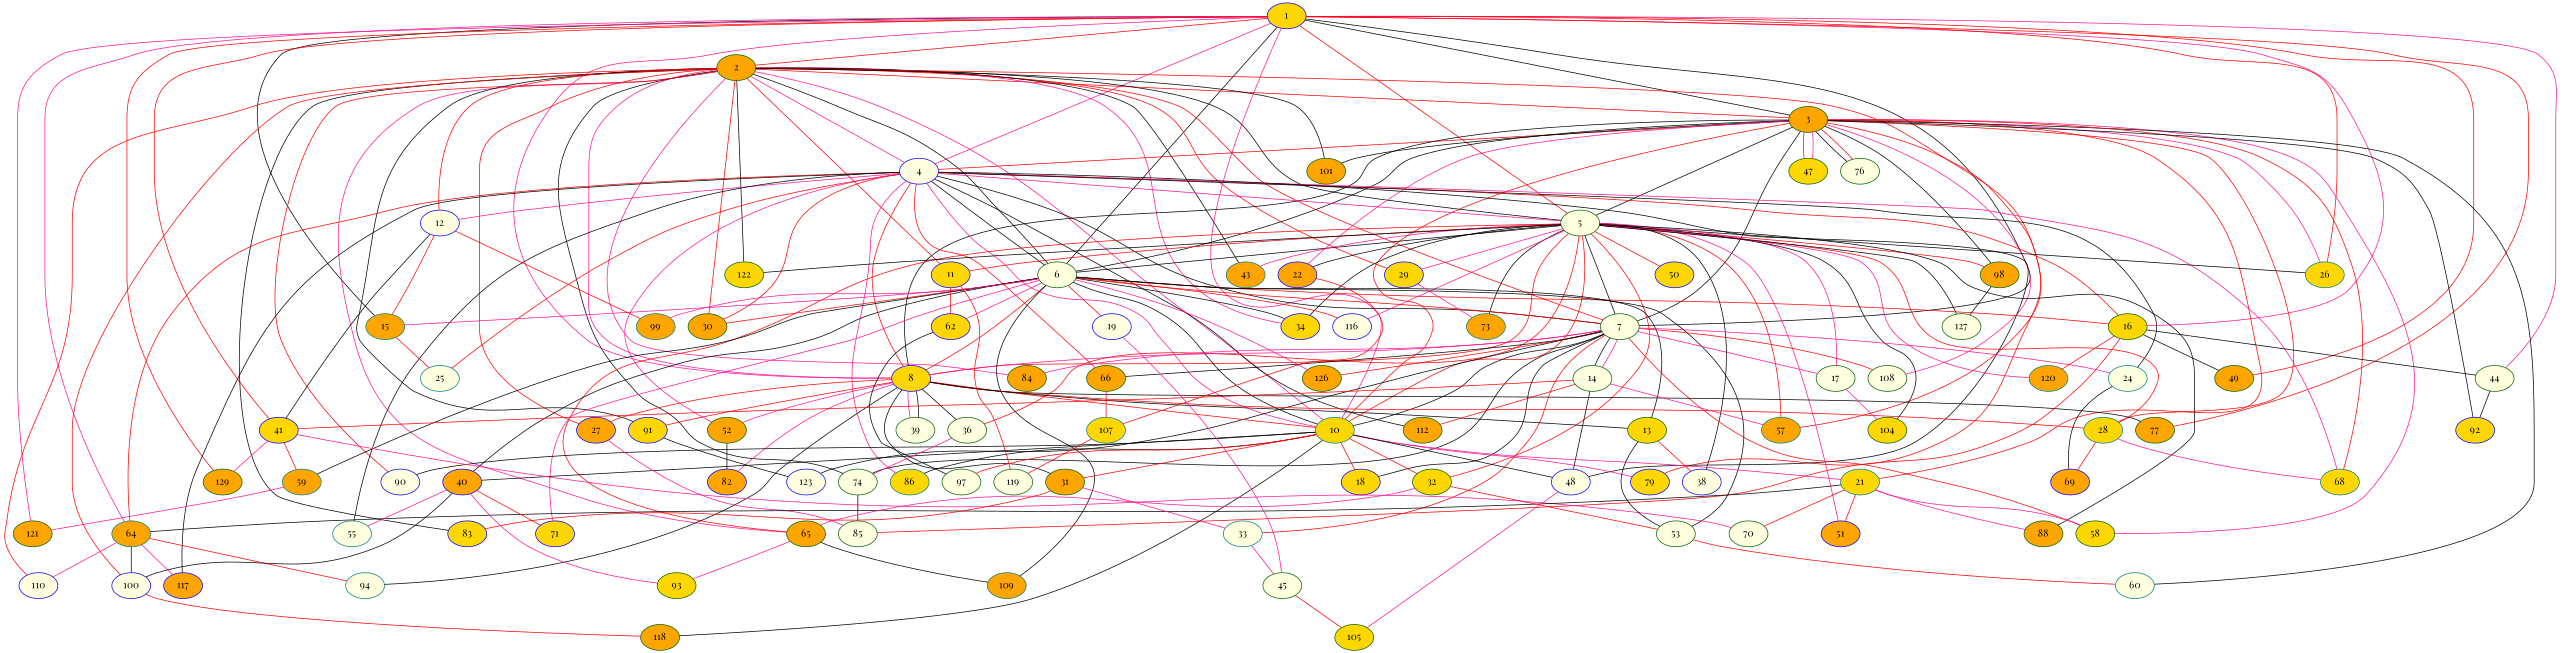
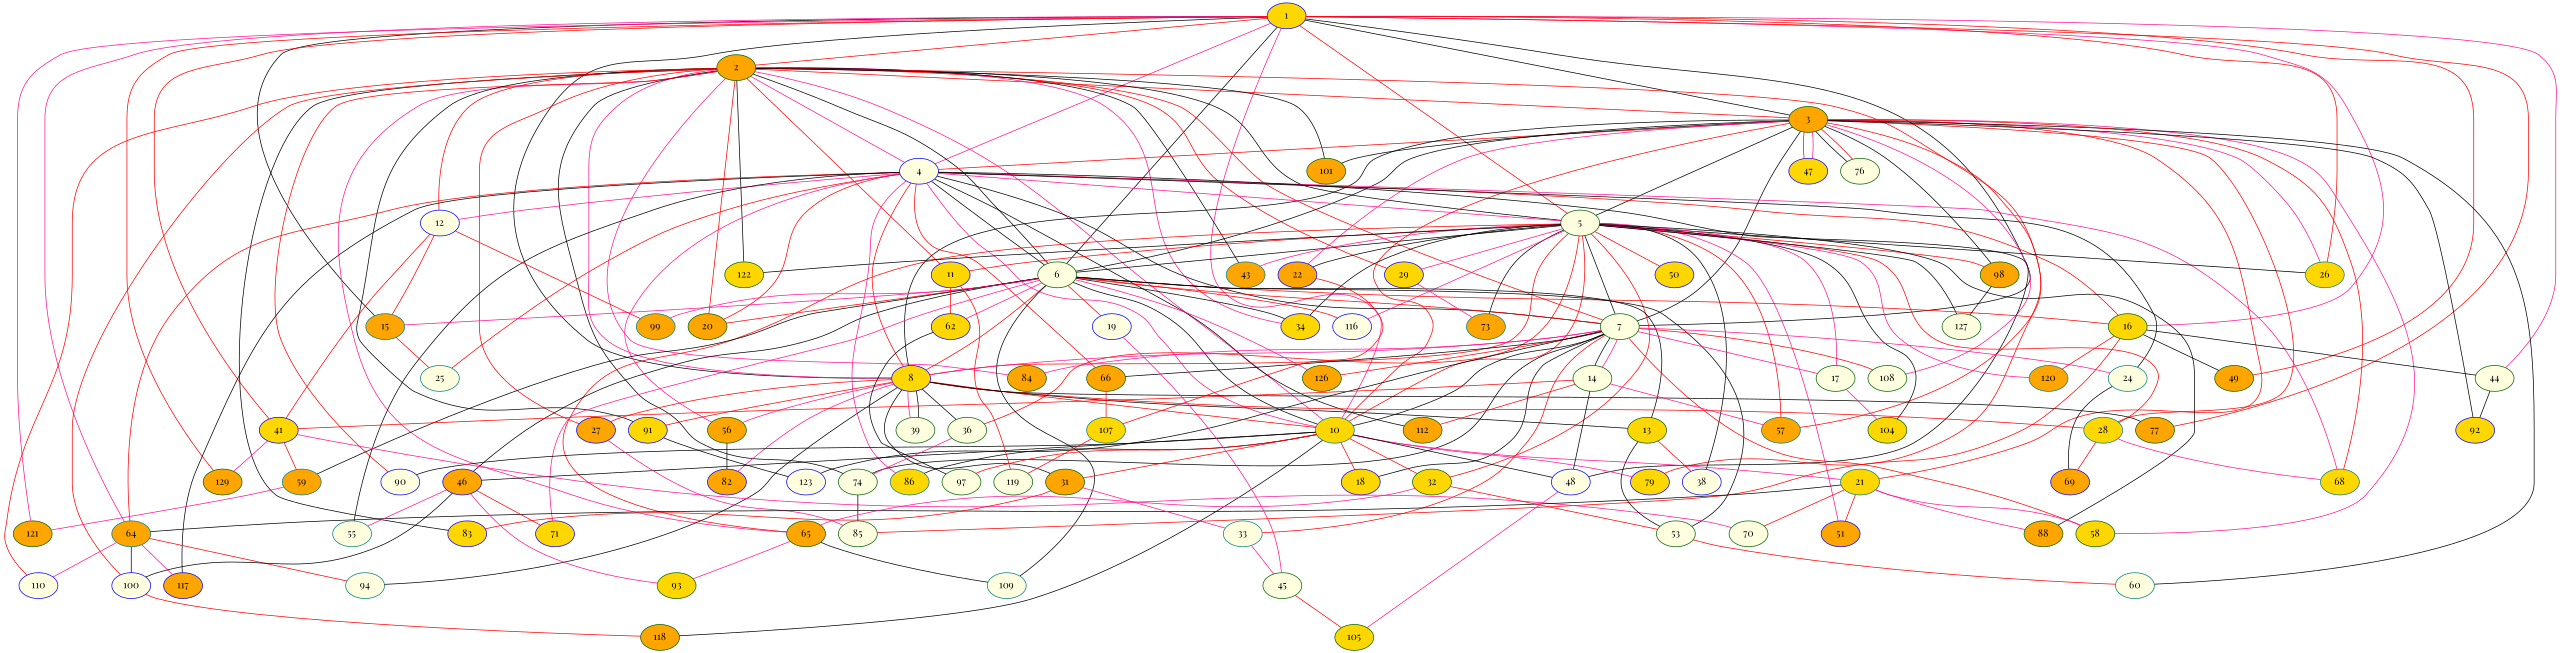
edge "1" -- "8": color deeppink -> black
node "47": color darkgreen -> blue
node "30": label "30" -> "20"
edge "12" -- "41": color black -> red
node "52": label "52" -> "56"
node "40": label "40" -> "46"
node "109": fillcolor orange -> lightyellow
